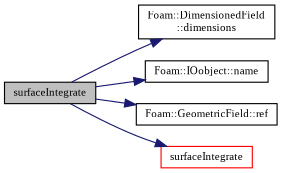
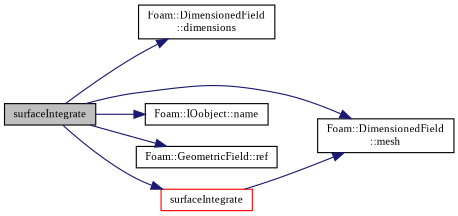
node "Foam::DimensionedField ::mesh": added
